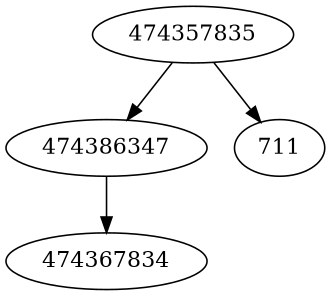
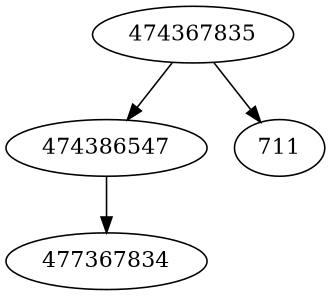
node "474357835": label "474357835" -> "474367835"
node "474386347": label "474386347" -> "474386547"
node "474367834": label "474367834" -> "477367834"
